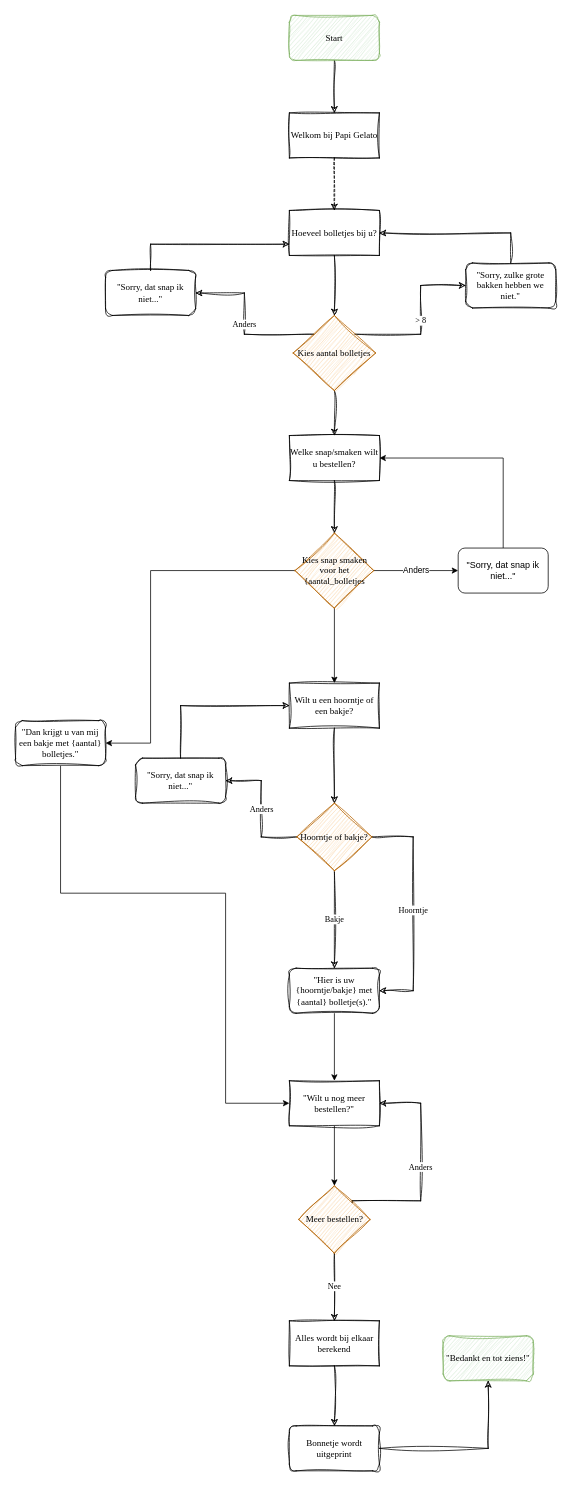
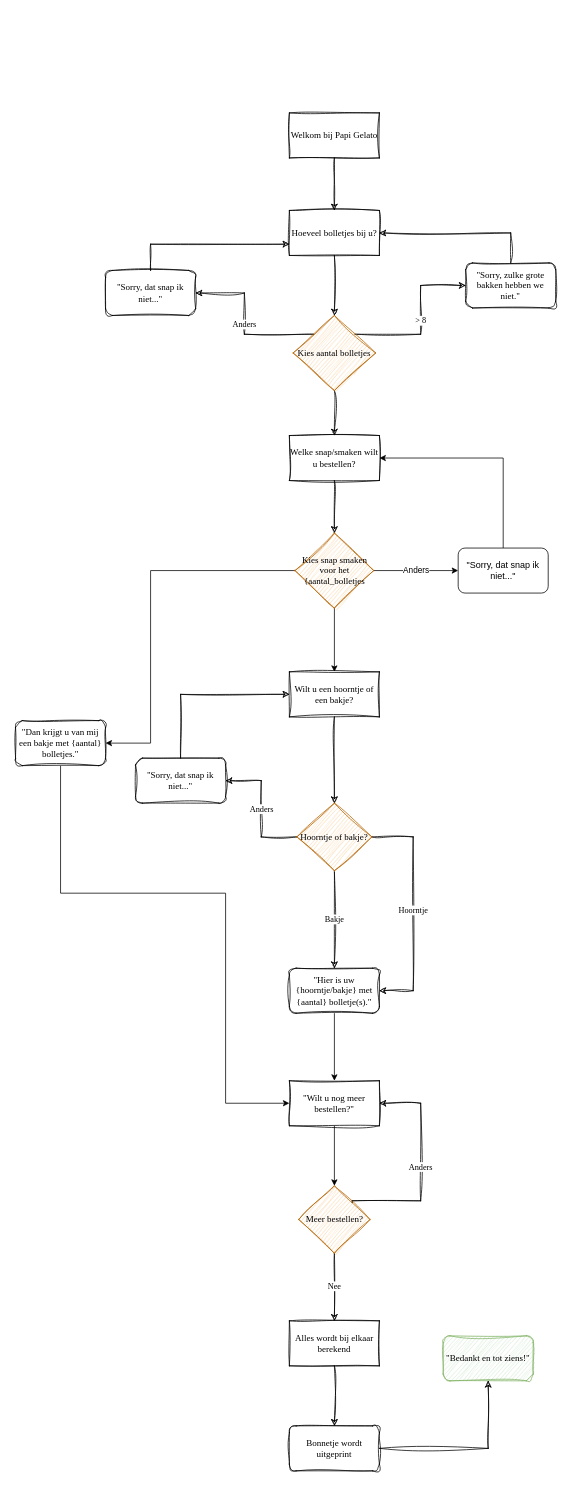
node "Start": removed
edge "Start" -> "Welkom bij Papi Gelato": removed
edge "Welkom bij Papi Gelato" -> "Hoeveel bolletjes bij u?": style dashed -> solid
node "Wilt u een hoorntje of een bakje?": moved (334, 705) -> (334, 694)
